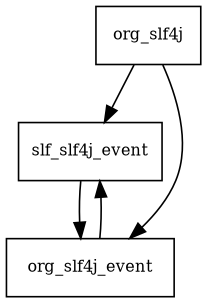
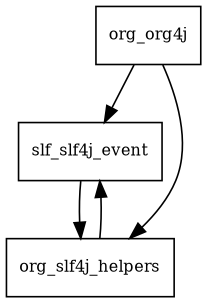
node "org_slf4j": label "org_slf4j" -> "org_org4j"
node "org_slf4j_event": label "org_slf4j_event" -> "org_slf4j_helpers"
